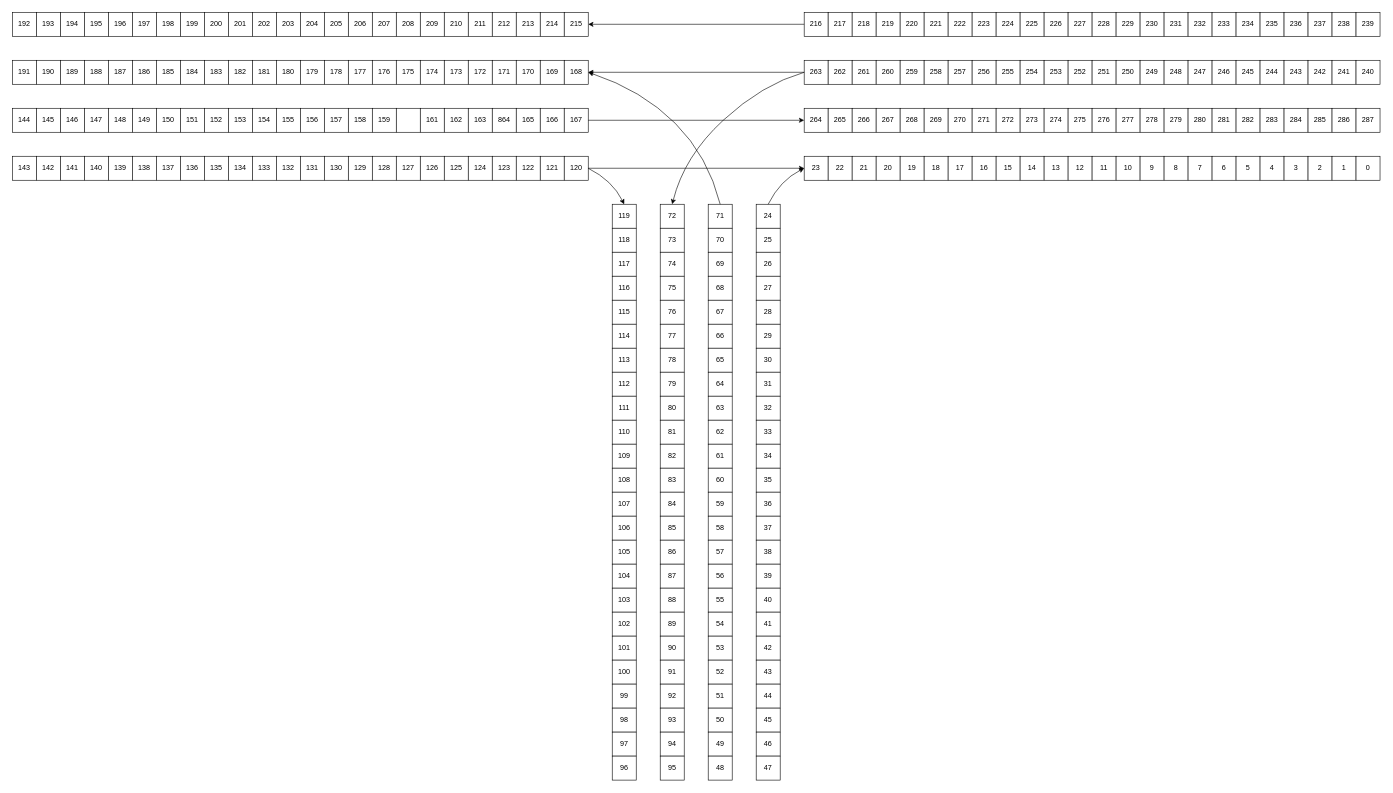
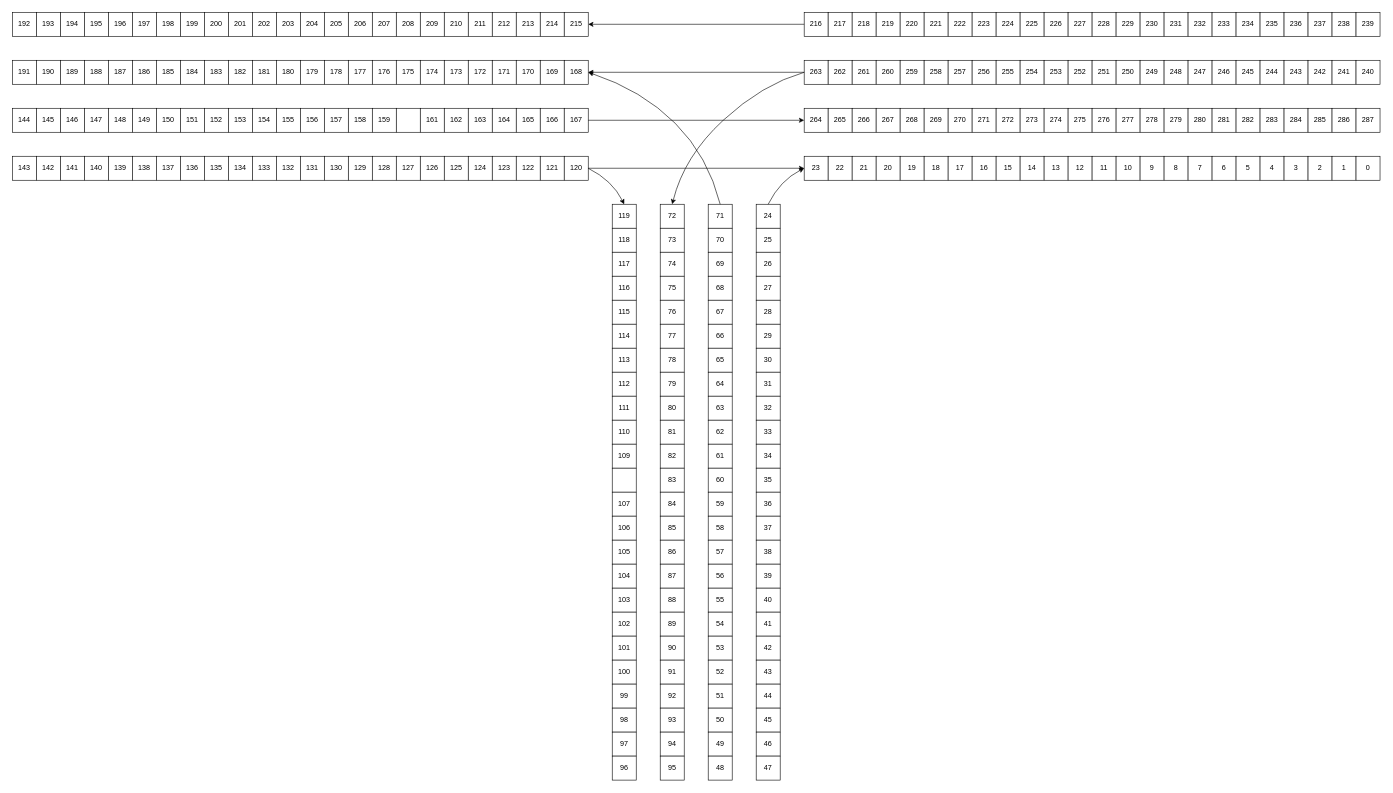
node "864": label "864" -> "164"
node "108": removed
